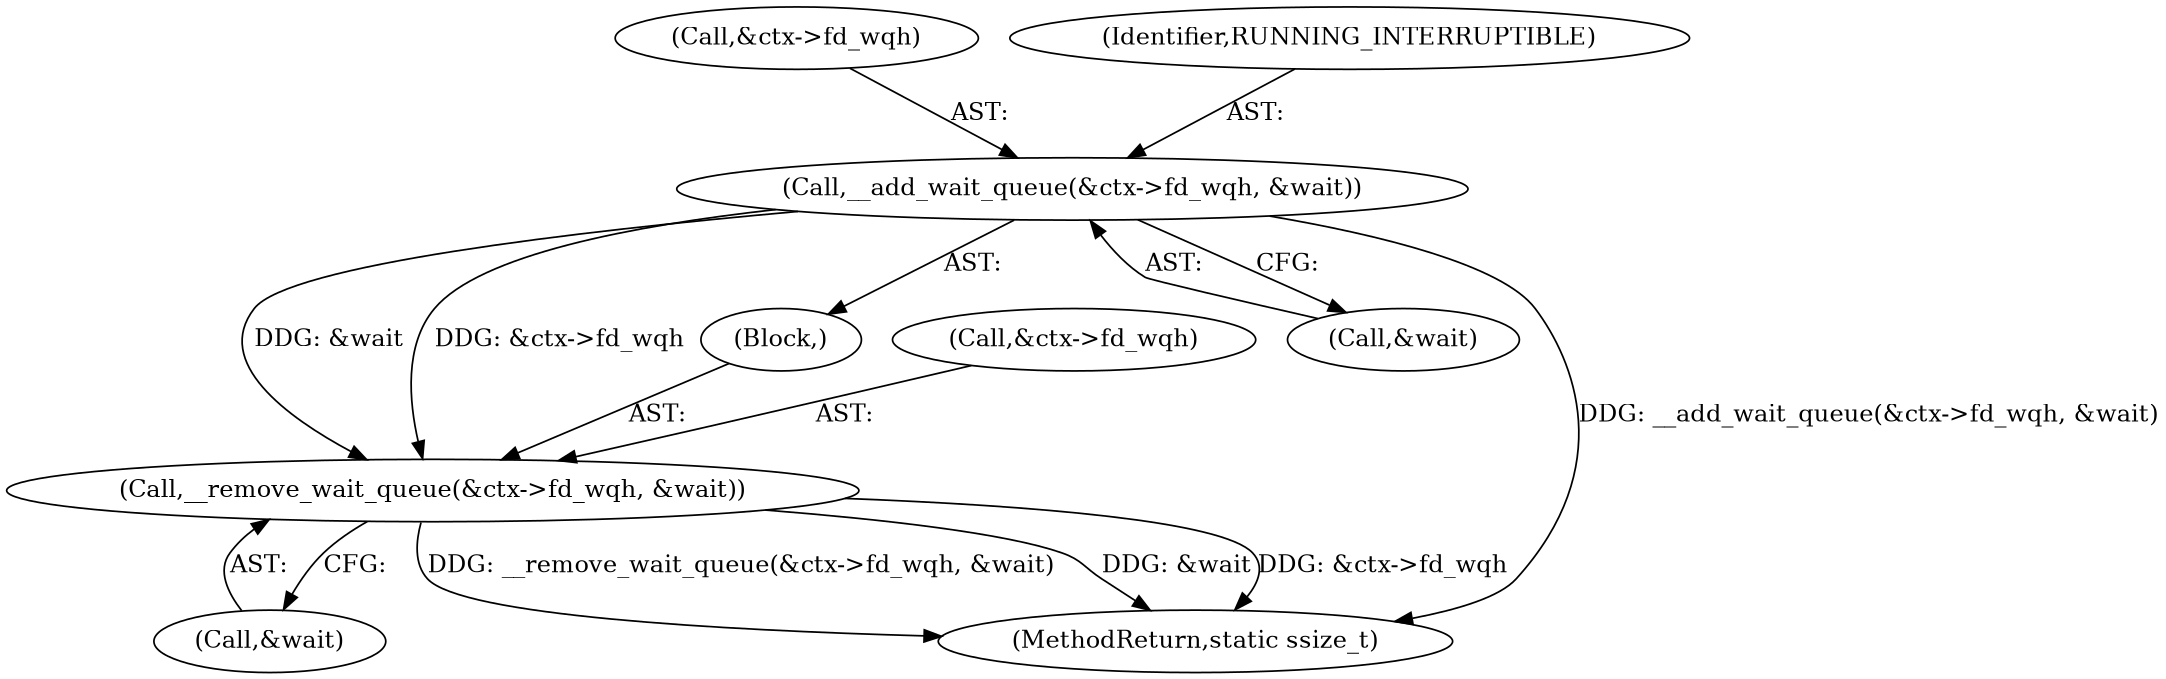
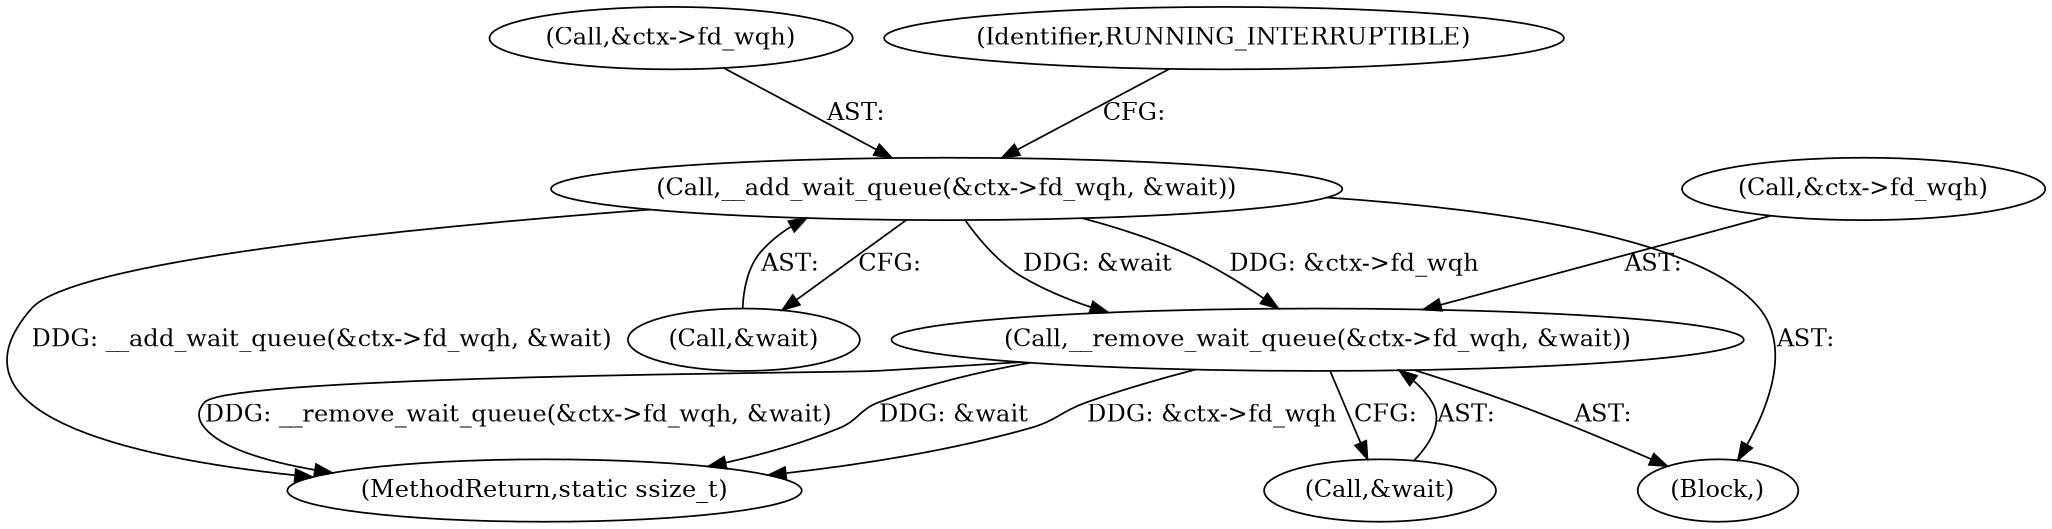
edge "(Identifier,RUNNING_INTERRUPTIBLE)" -> "(Call,__add_wait_queue(&ctx->fd_wqh, &wait))": label "AST: " -> "CFG: "
edge "(Block,)" -> "(Call,__remove_wait_queue(&ctx->fd_wqh, &wait))": reversed
